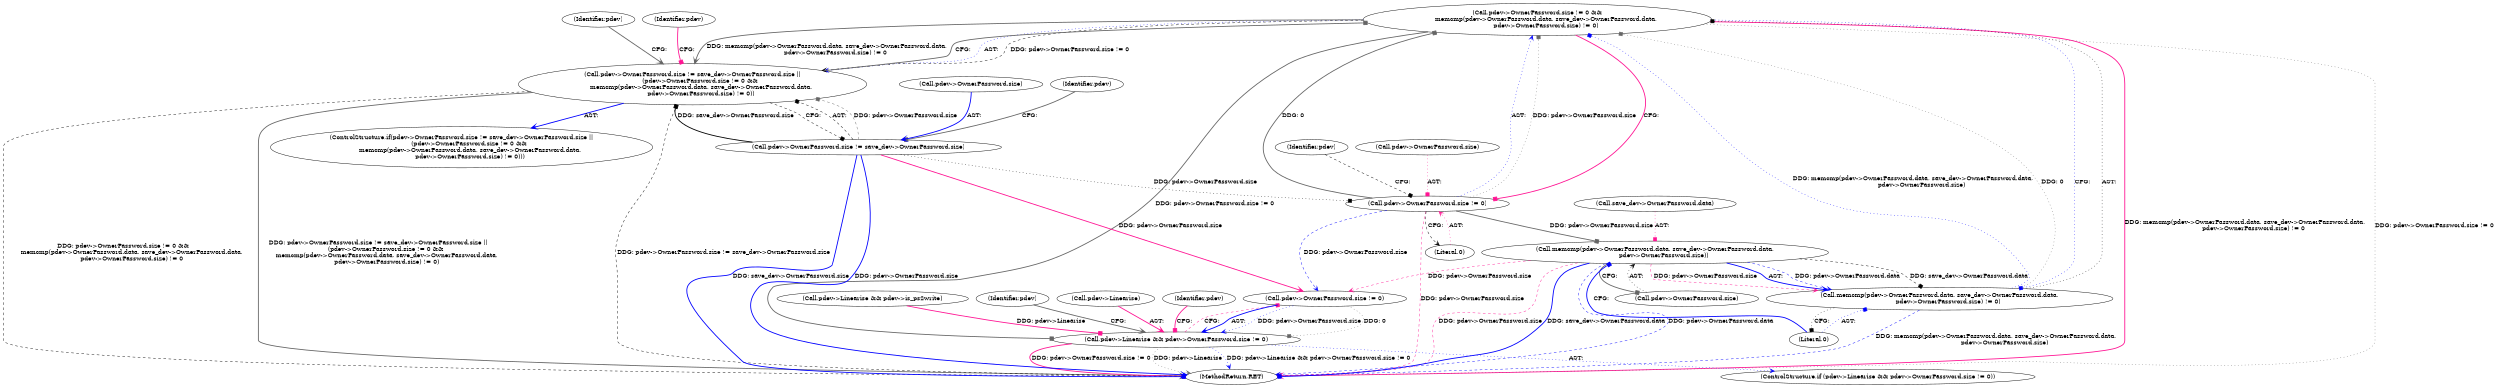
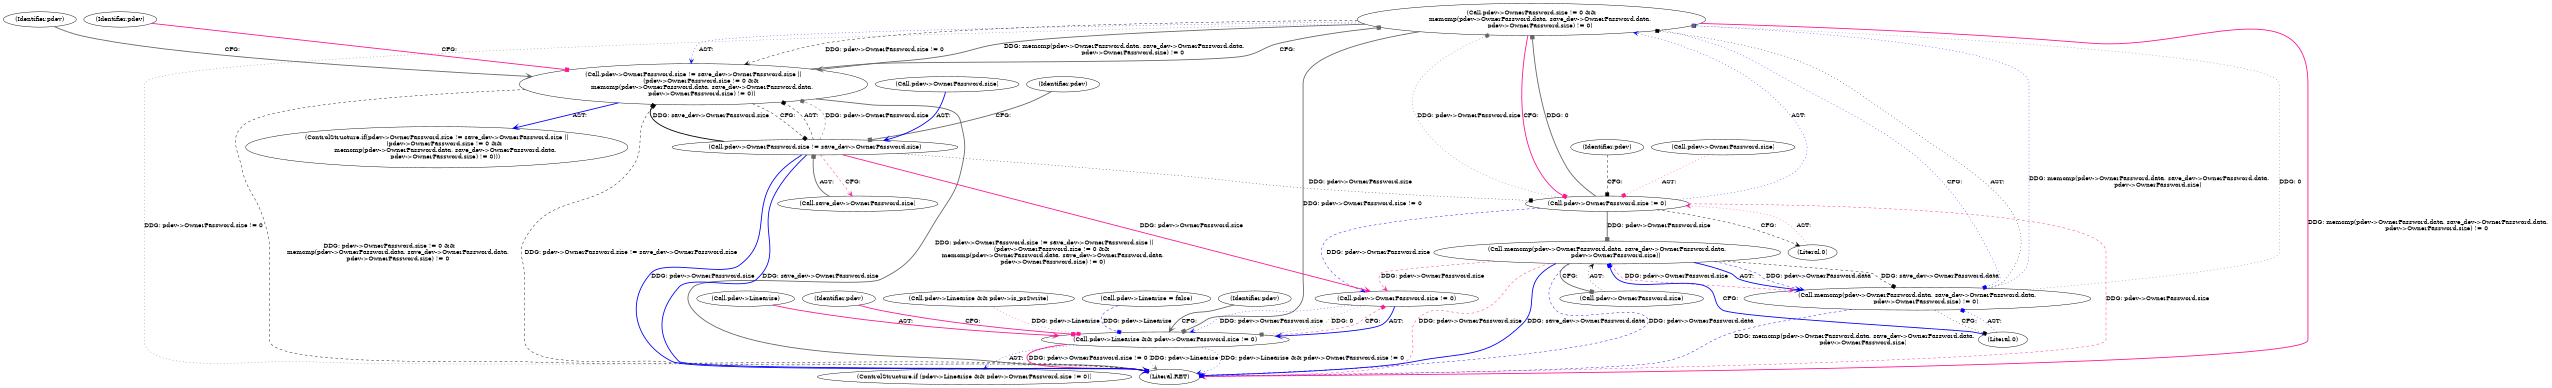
node "(Call,save_dev->OwnerPassword.size)": added
node "(Call,save_dev->OwnerPassword.data)": removed
node "(Call,pdev->Linearise = false)": added
edge "(Call,pdev->Linearise && pdev->is_ps2write)" -> "(Call,pdev->Linearise && pdev->OwnerPassword.size != 0)": style bold -> dotted
node "(MethodReturn,RET)": label "(MethodReturn,RET)" -> "(Literal,RET)"
